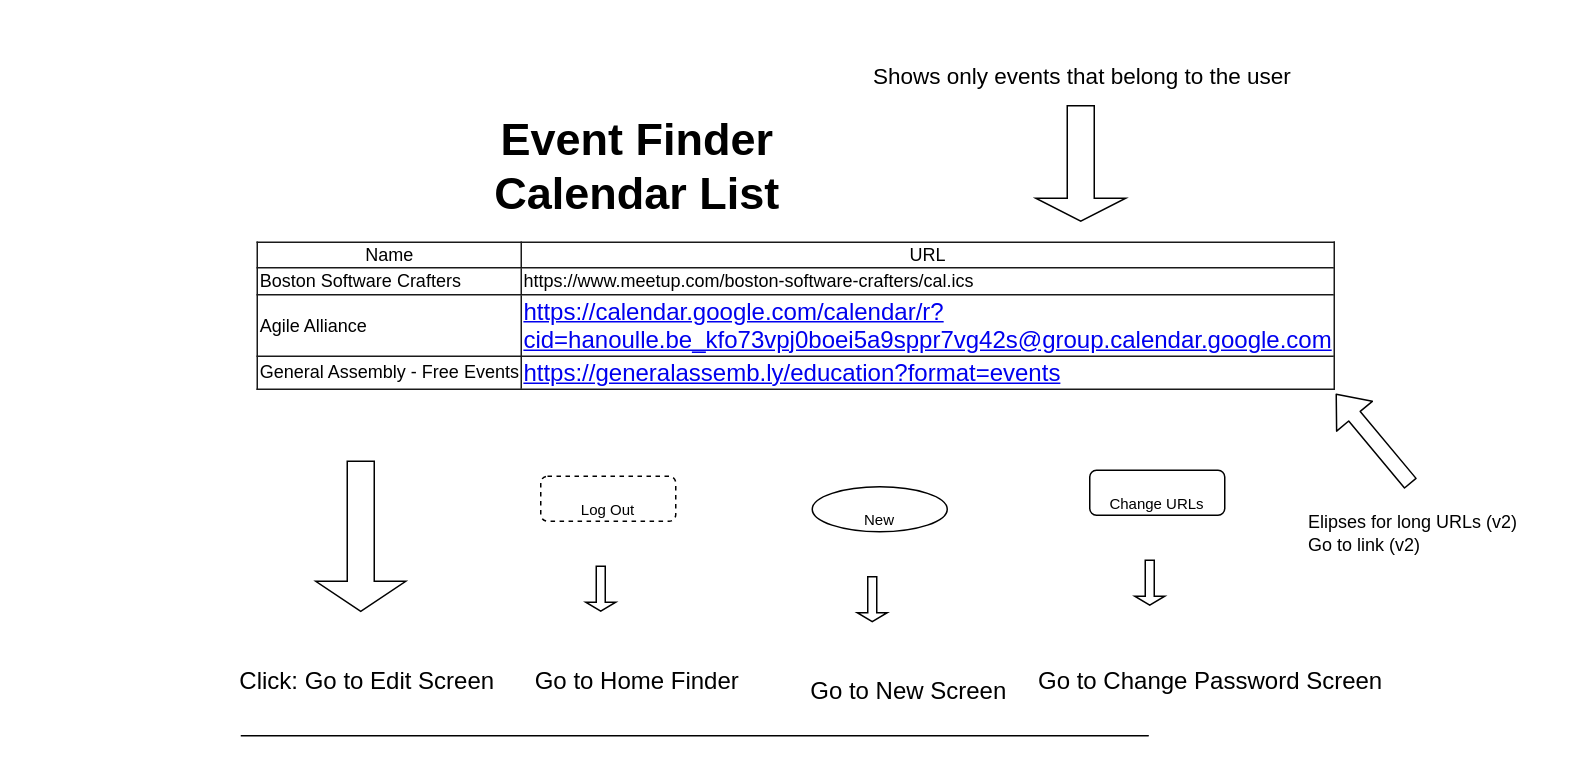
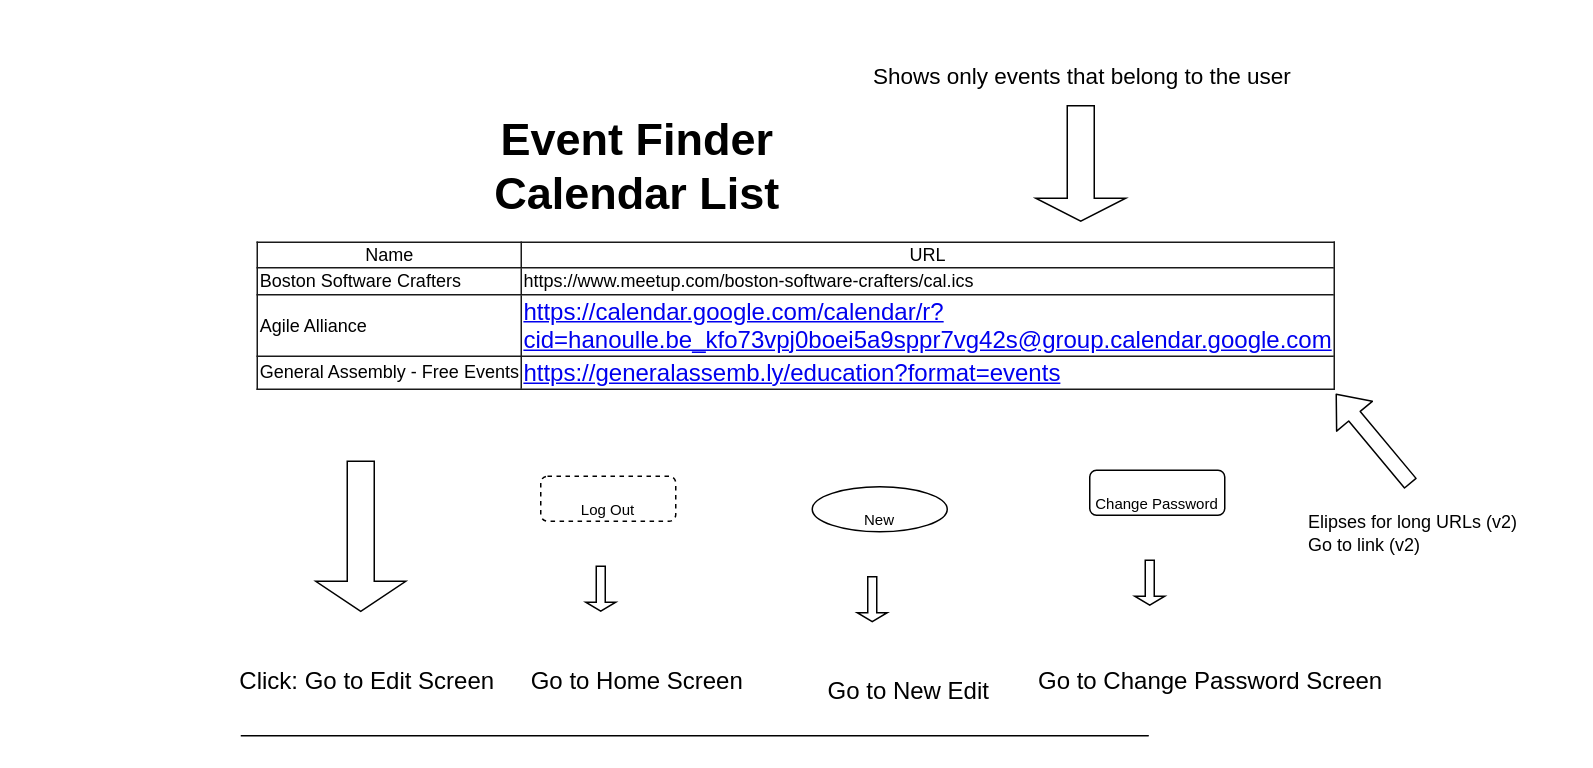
node "Change URLs": label "Change URLs" -> "Change Password"
node "Go to Home Finder": label "Go to Home Finder" -> "Go to Home Screen"
node "Go to New Screen": label "Go to New Screen" -> "Go to New Edit"
